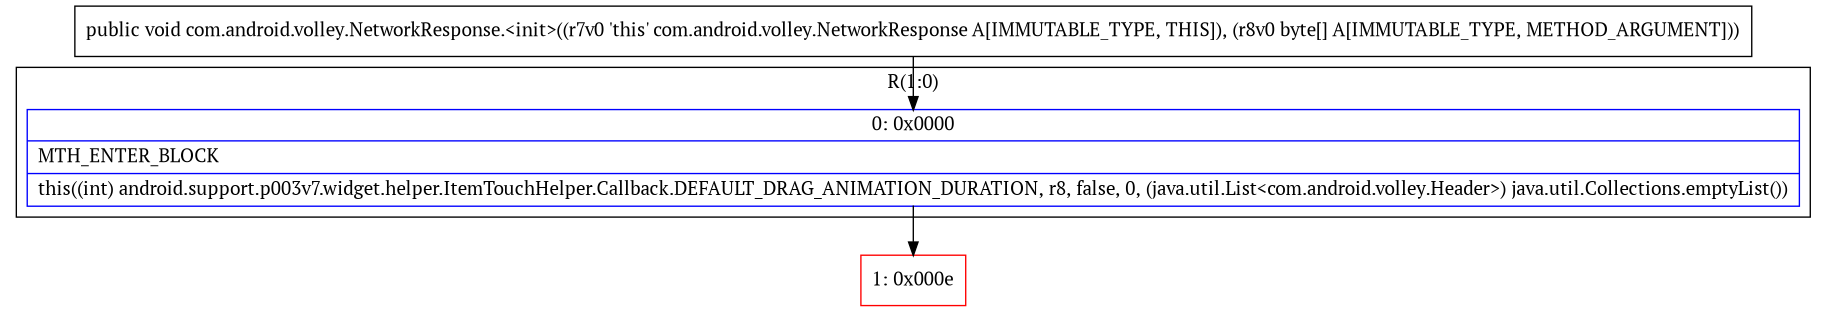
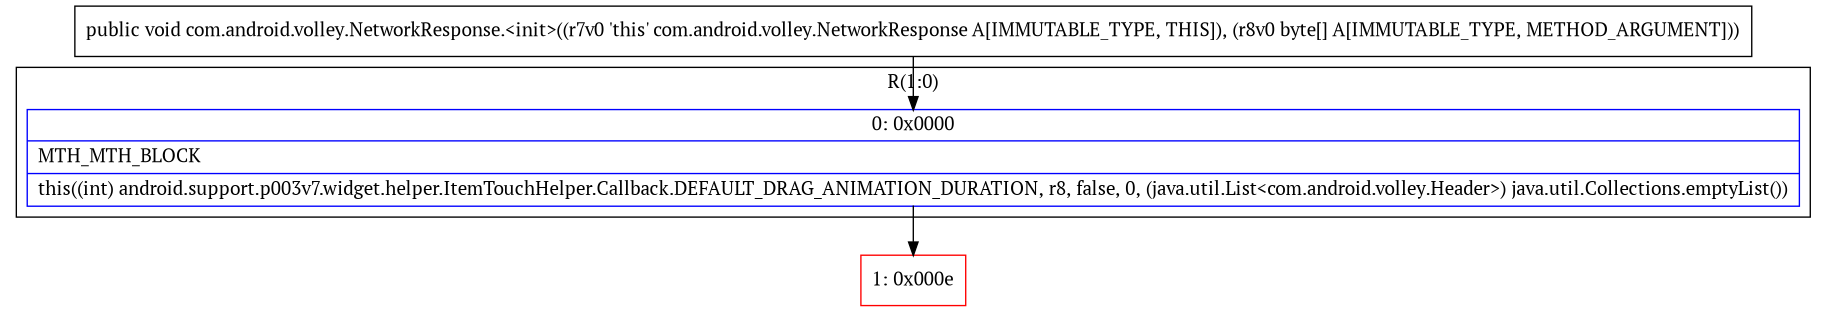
node "0: 0x0000": text "MTH_ENTER_BLOCK" -> "MTH_MTH_BLOCK"
